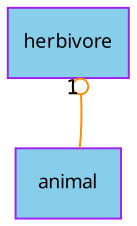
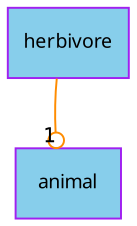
edge "animal" -> "herbivore": reversed
